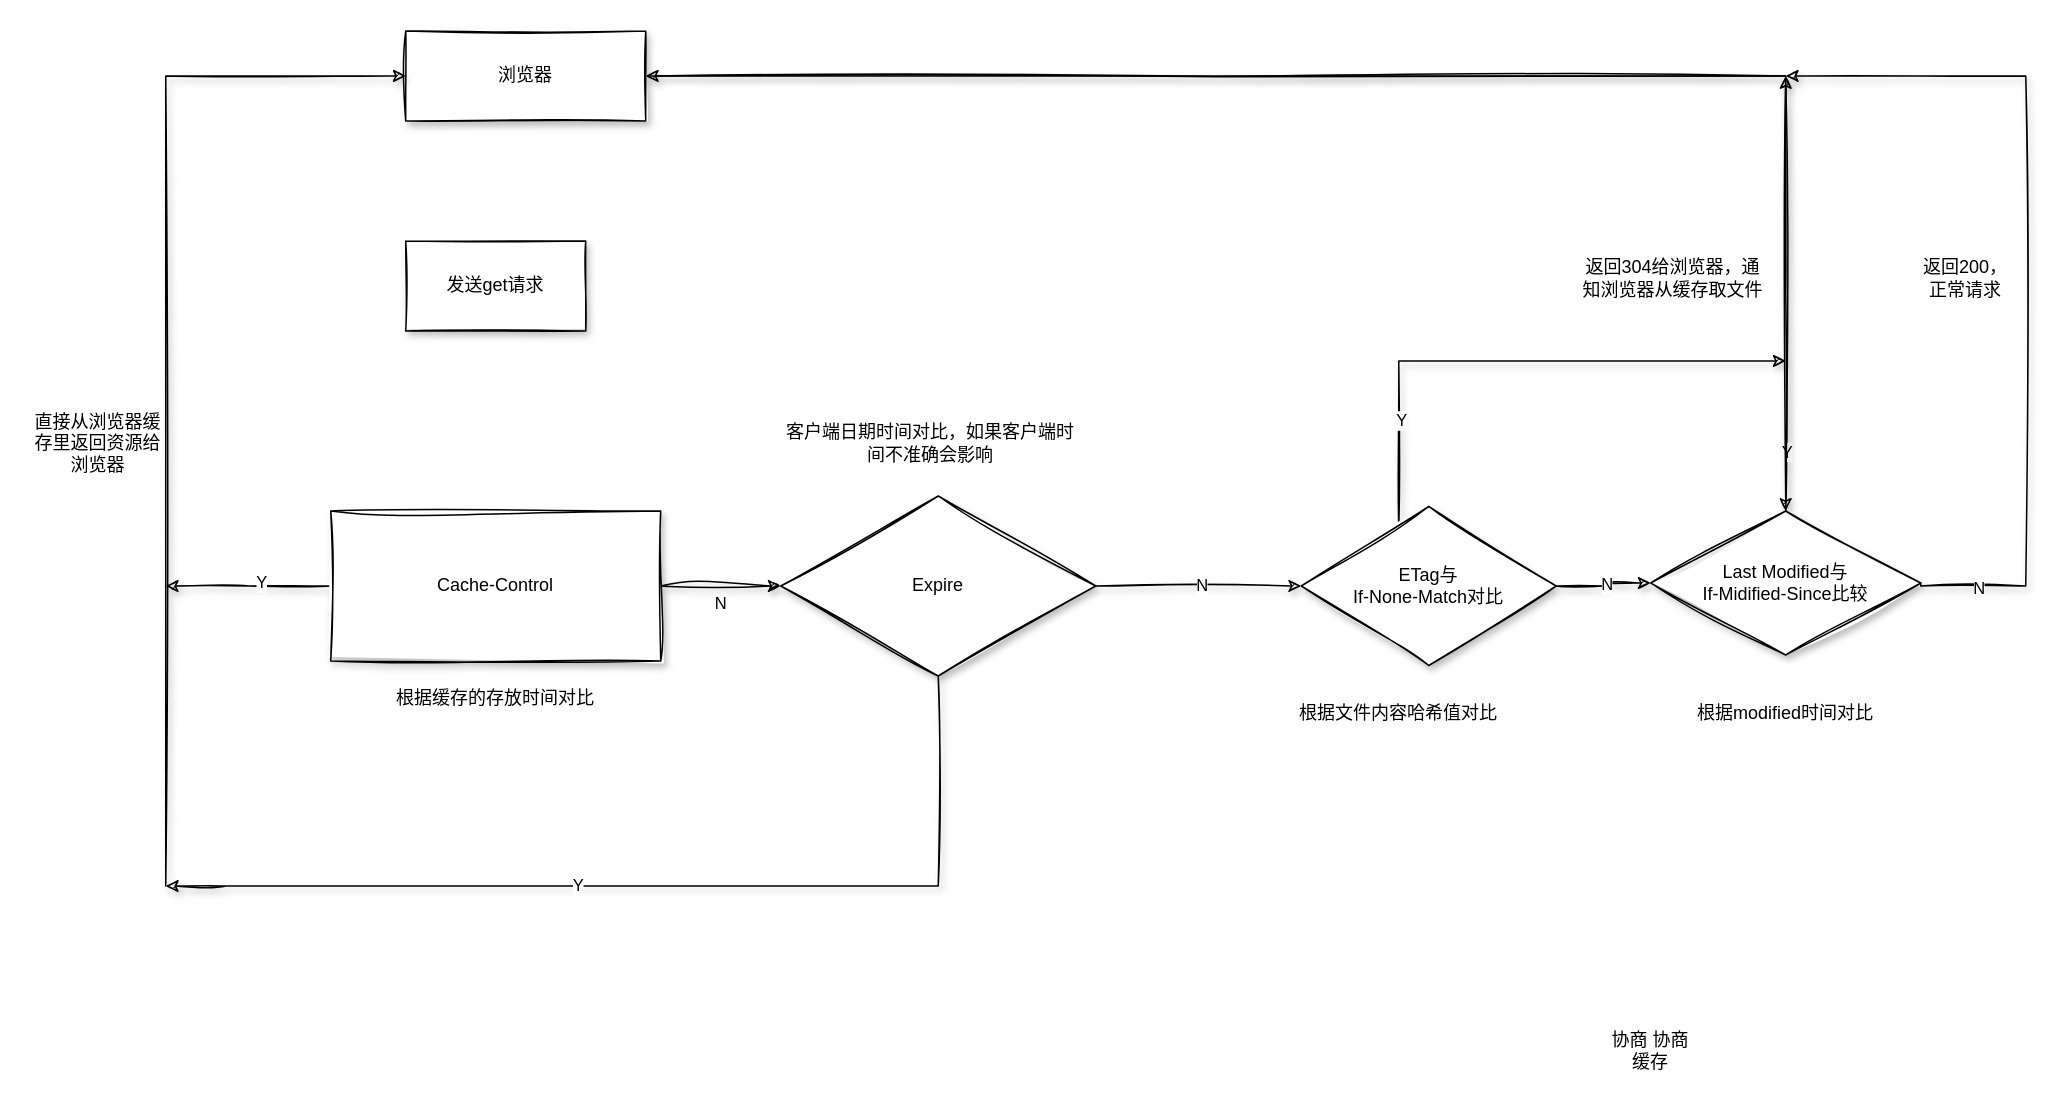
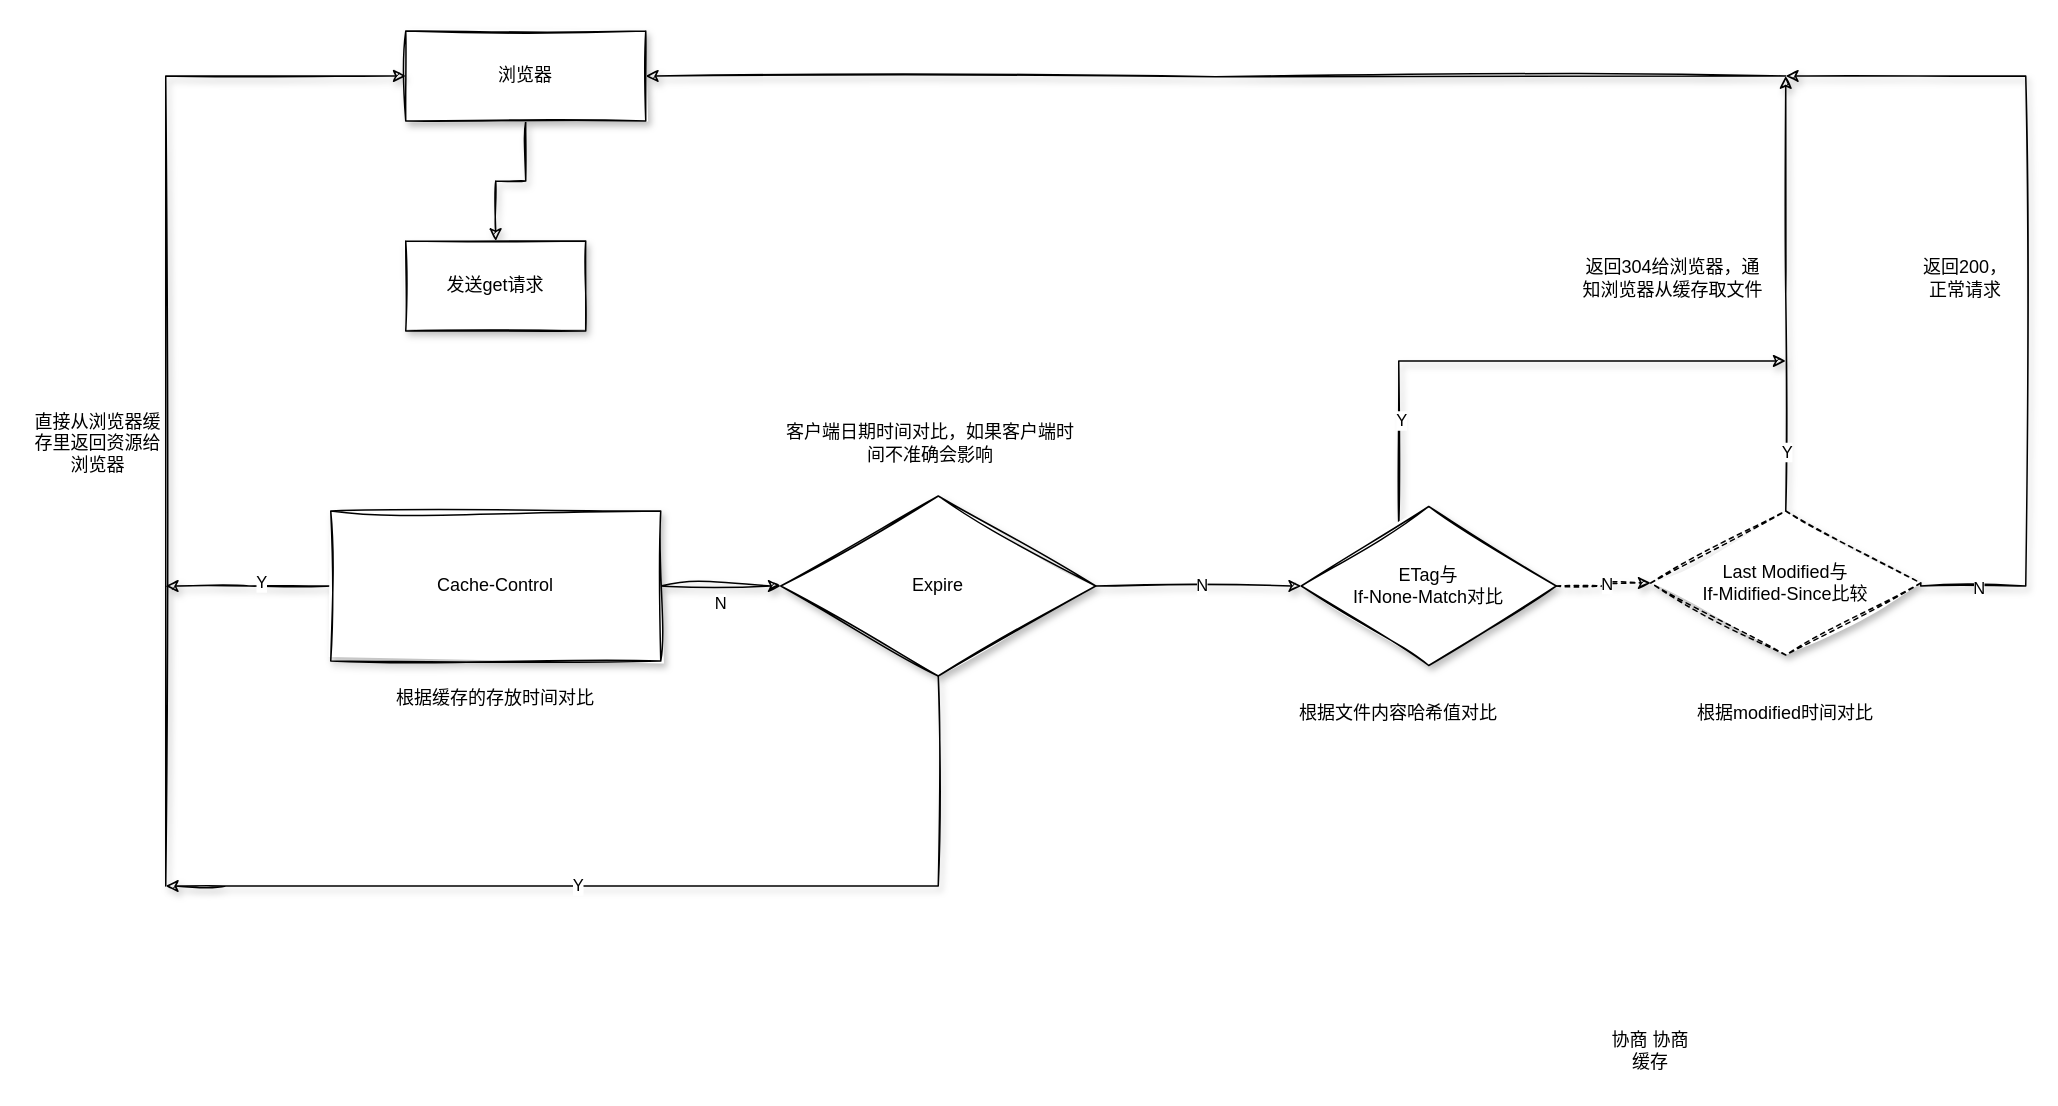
edge "浏览器" -> "Last Modified与 If-Midified-Since比较": now "浏览器" -> "发送get请求"
node "Last Modified与 If-Midified-Since比较": style solid -> dashed
edge "ETag与 If-None-Match对比" -> "Last Modified与 If-Midified-Since比较": style solid -> dashed
